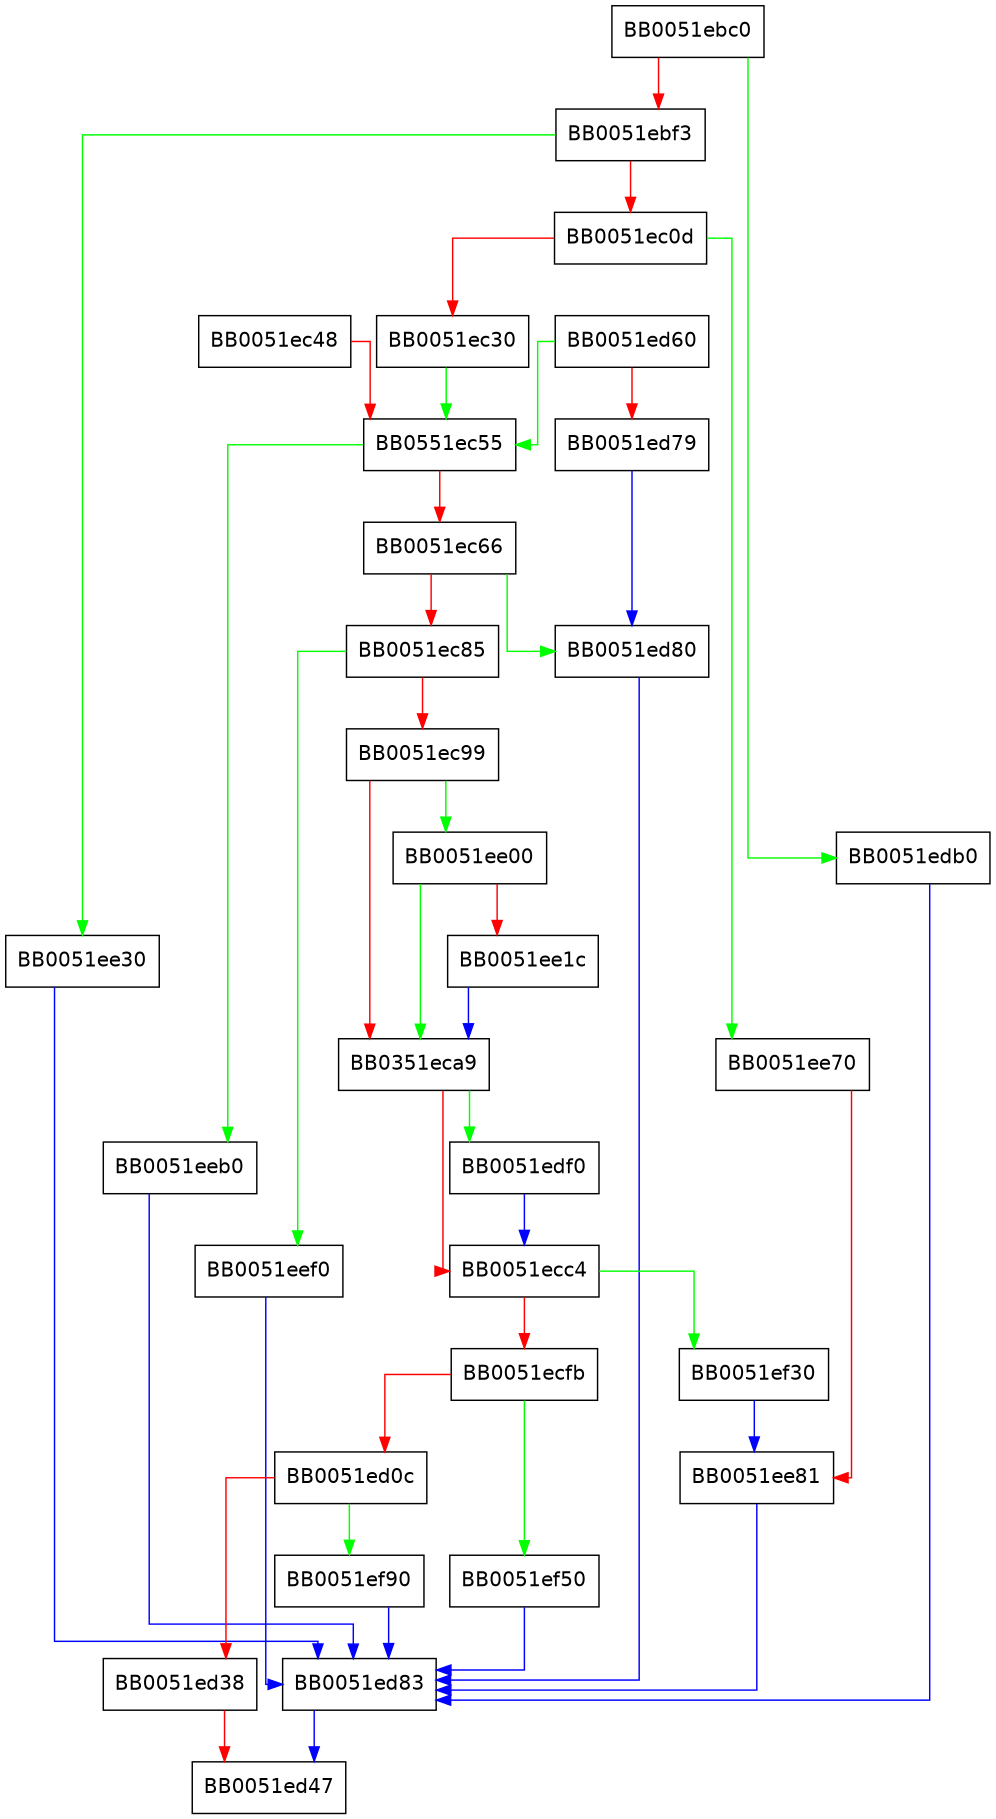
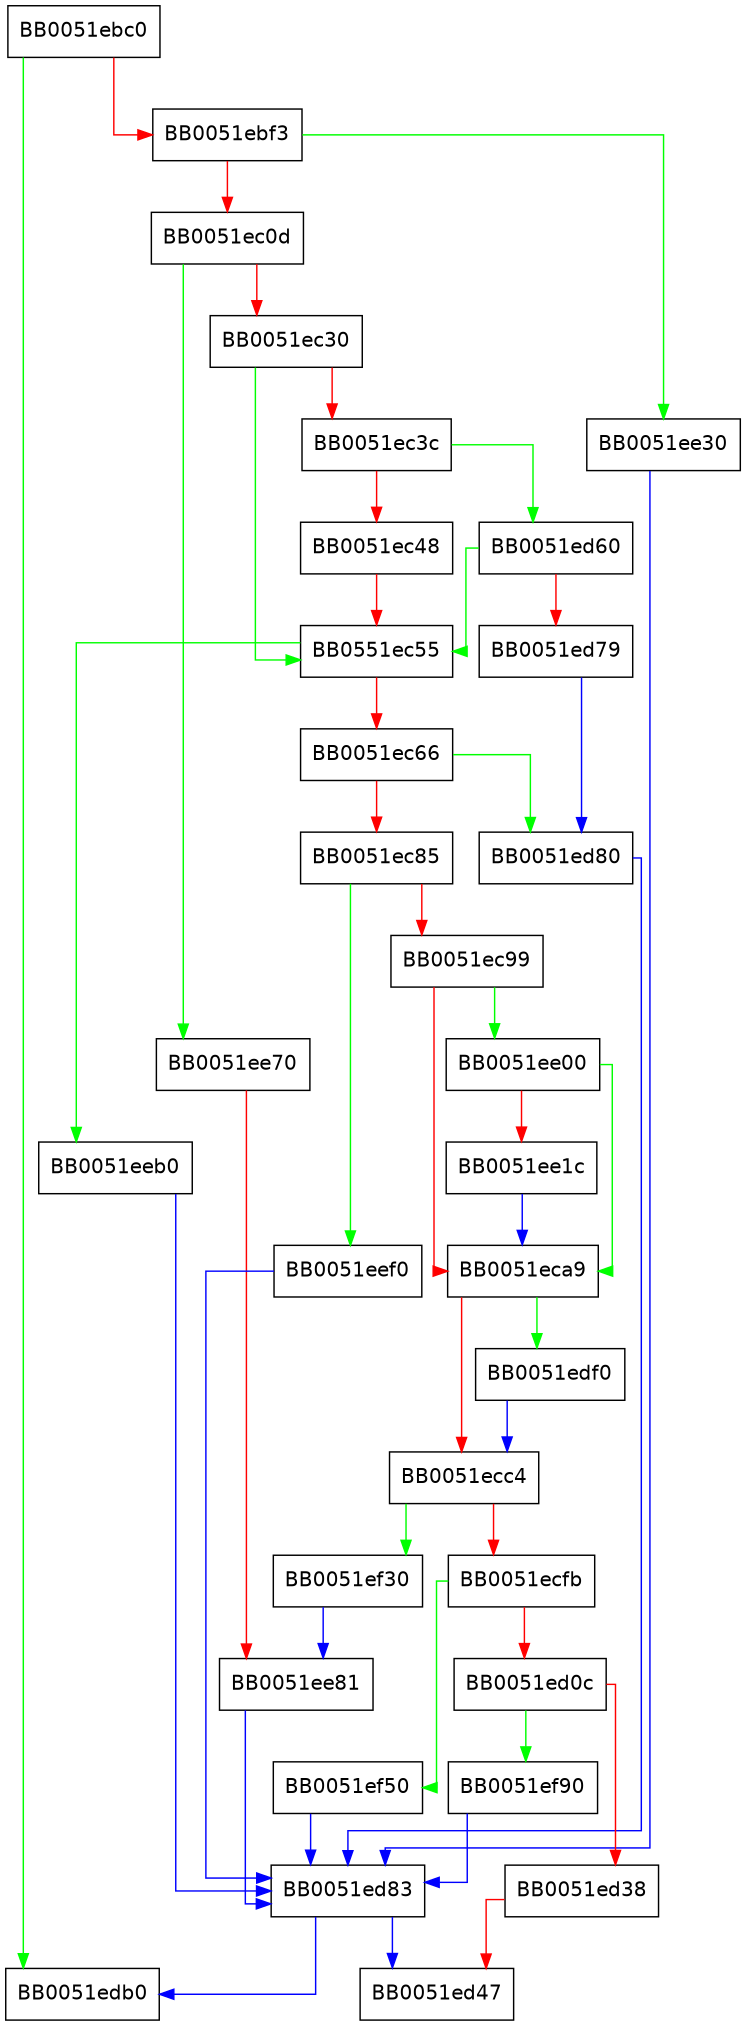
node "BB0051ec3c": added
node "BB0351eca9": label "BB0351eca9" -> "BB0051eca9"
edge "BB0051edb0" -> "BB0051ed83": reversed
